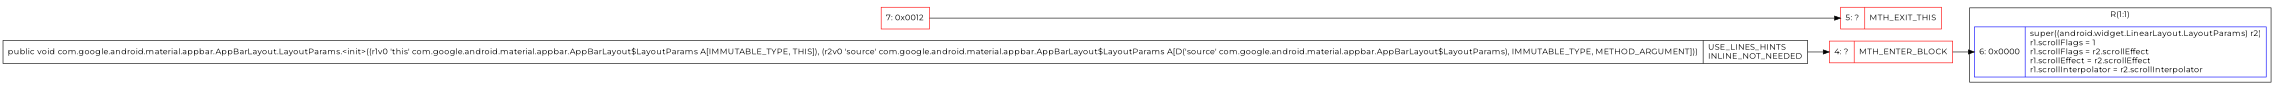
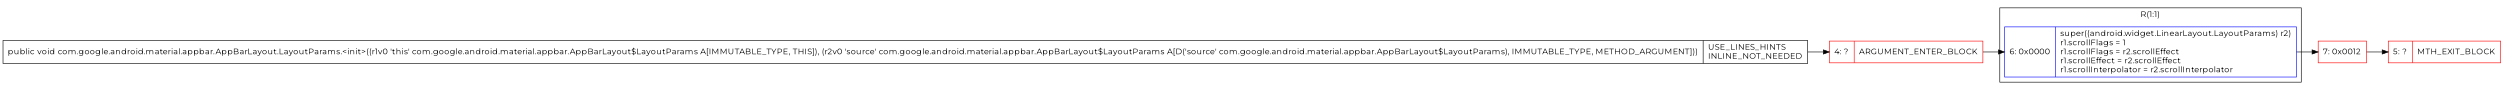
node "5: ?": text "MTH_EXIT_THIS" -> "MTH_EXIT_BLOCK"
node "4: ?": text "MTH_ENTER_BLOCK" -> "ARGUMENT_ENTER_BLOCK"
edge "6: 0x0000" -> "7: 0x0012": added
